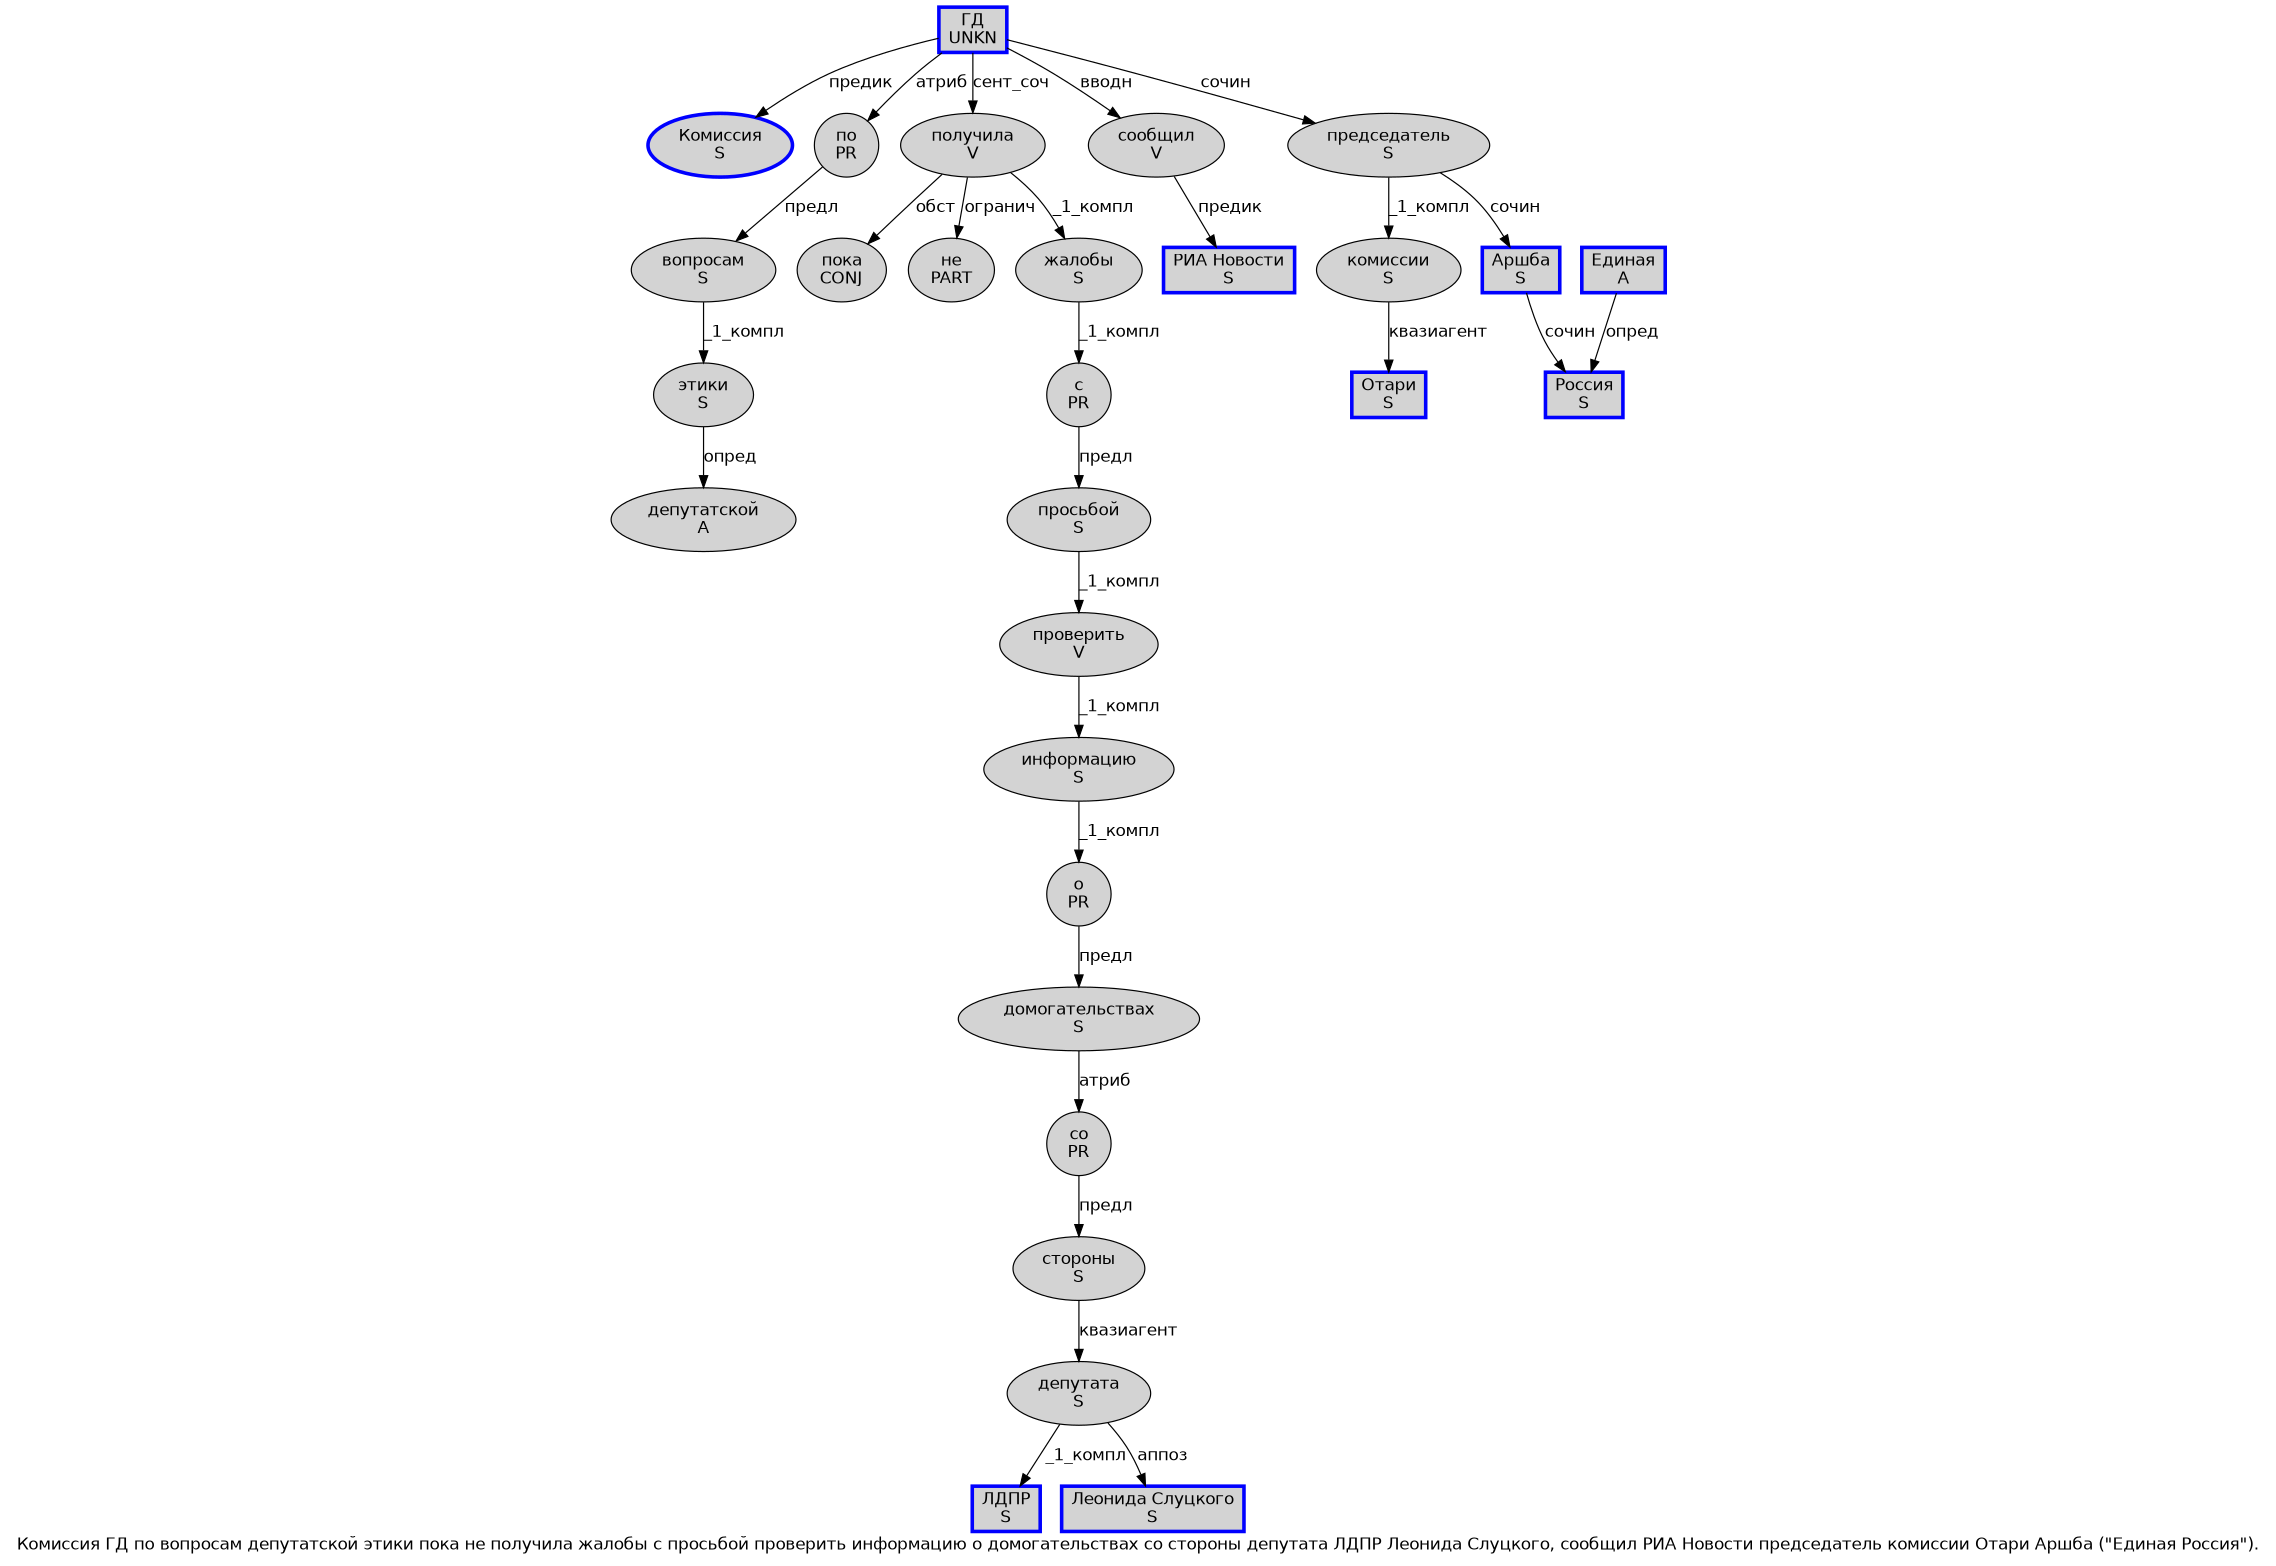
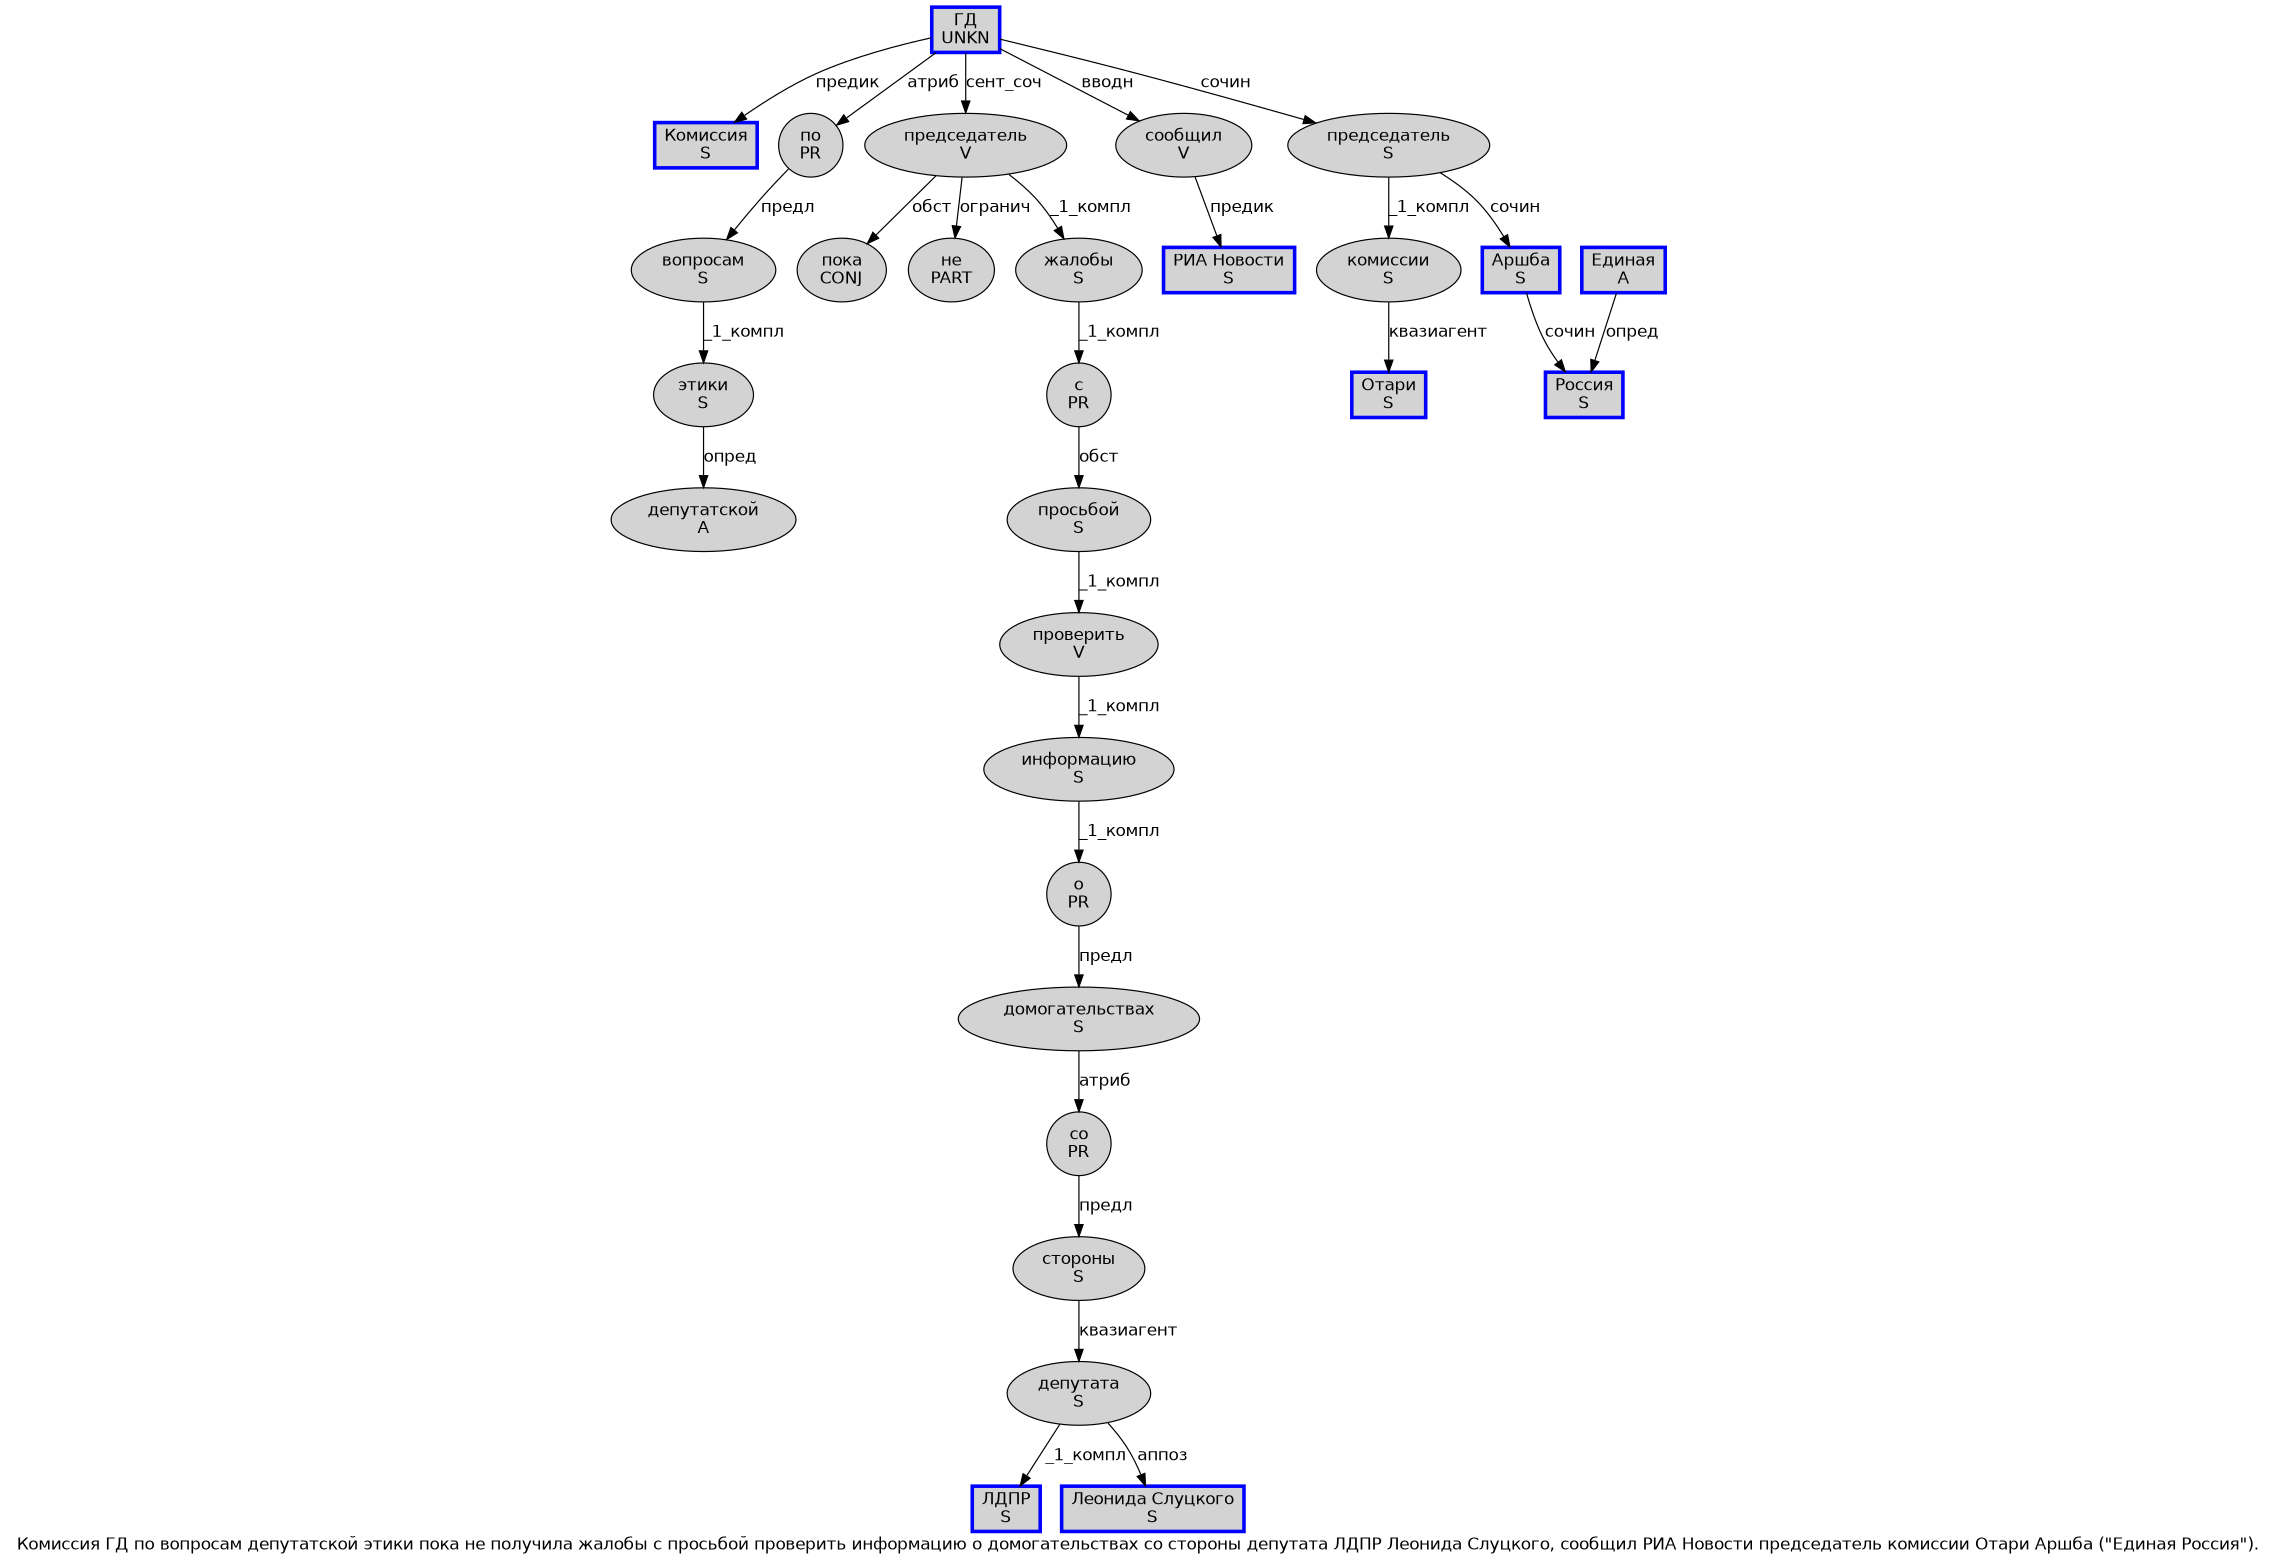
node "Комиссия S": shape ellipse -> box
node "получила V": label "получила V" -> "председатель V"
edge "с PR" -> "просьбой S": label "предл" -> "обст"
